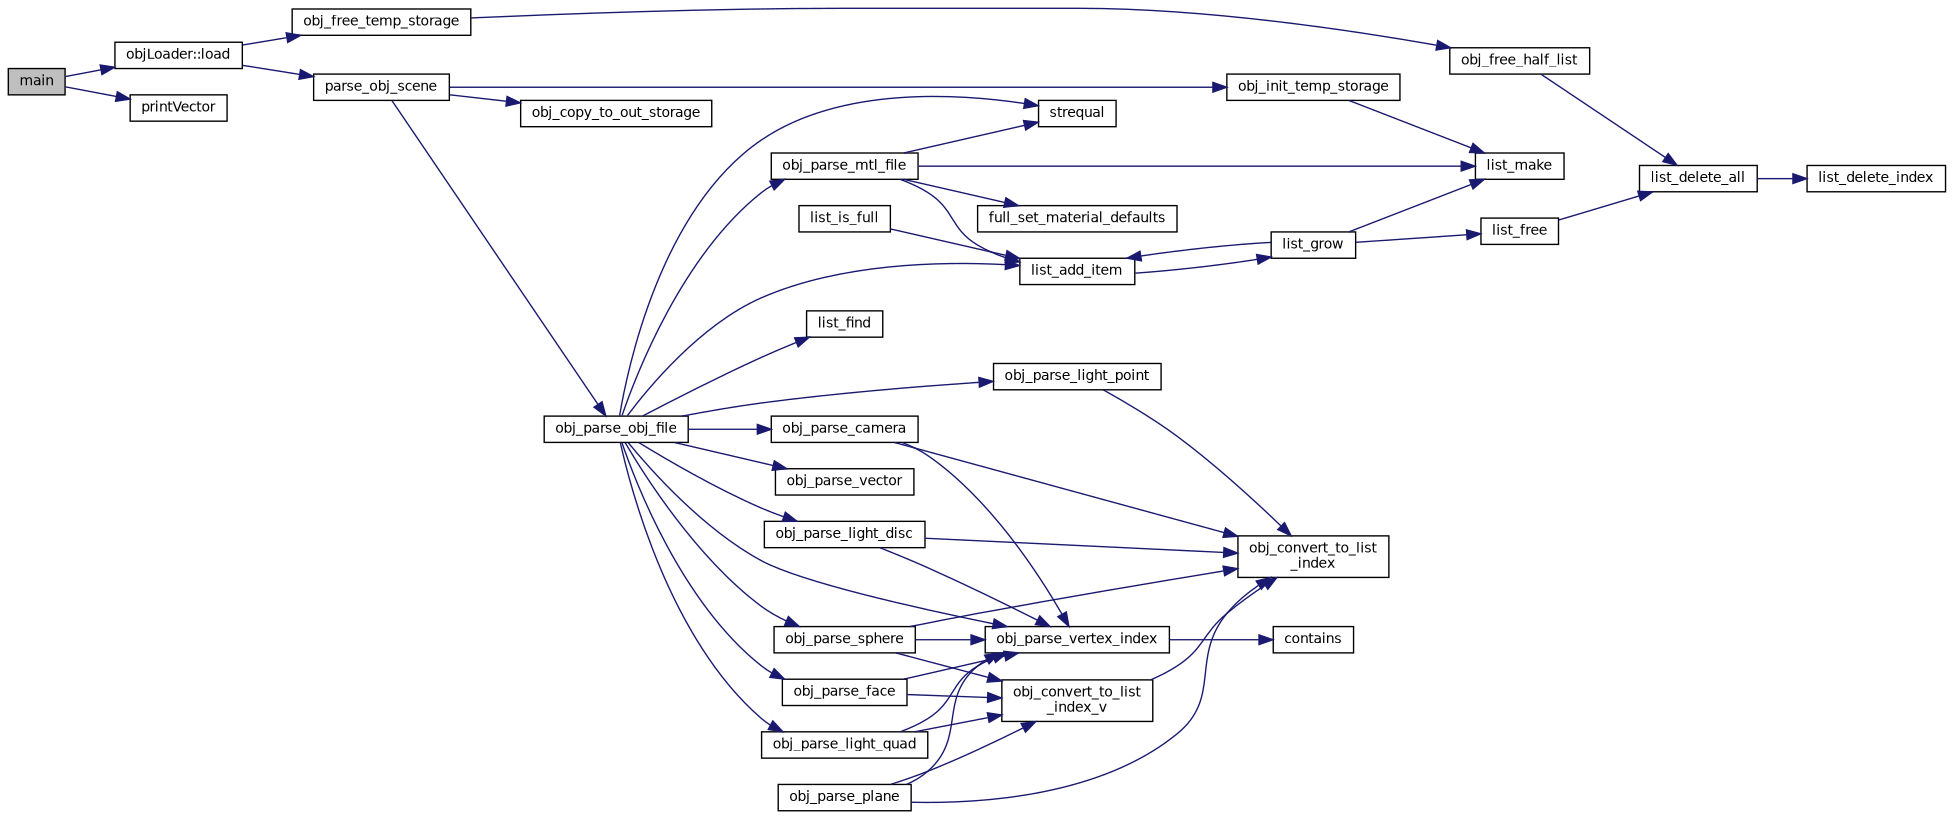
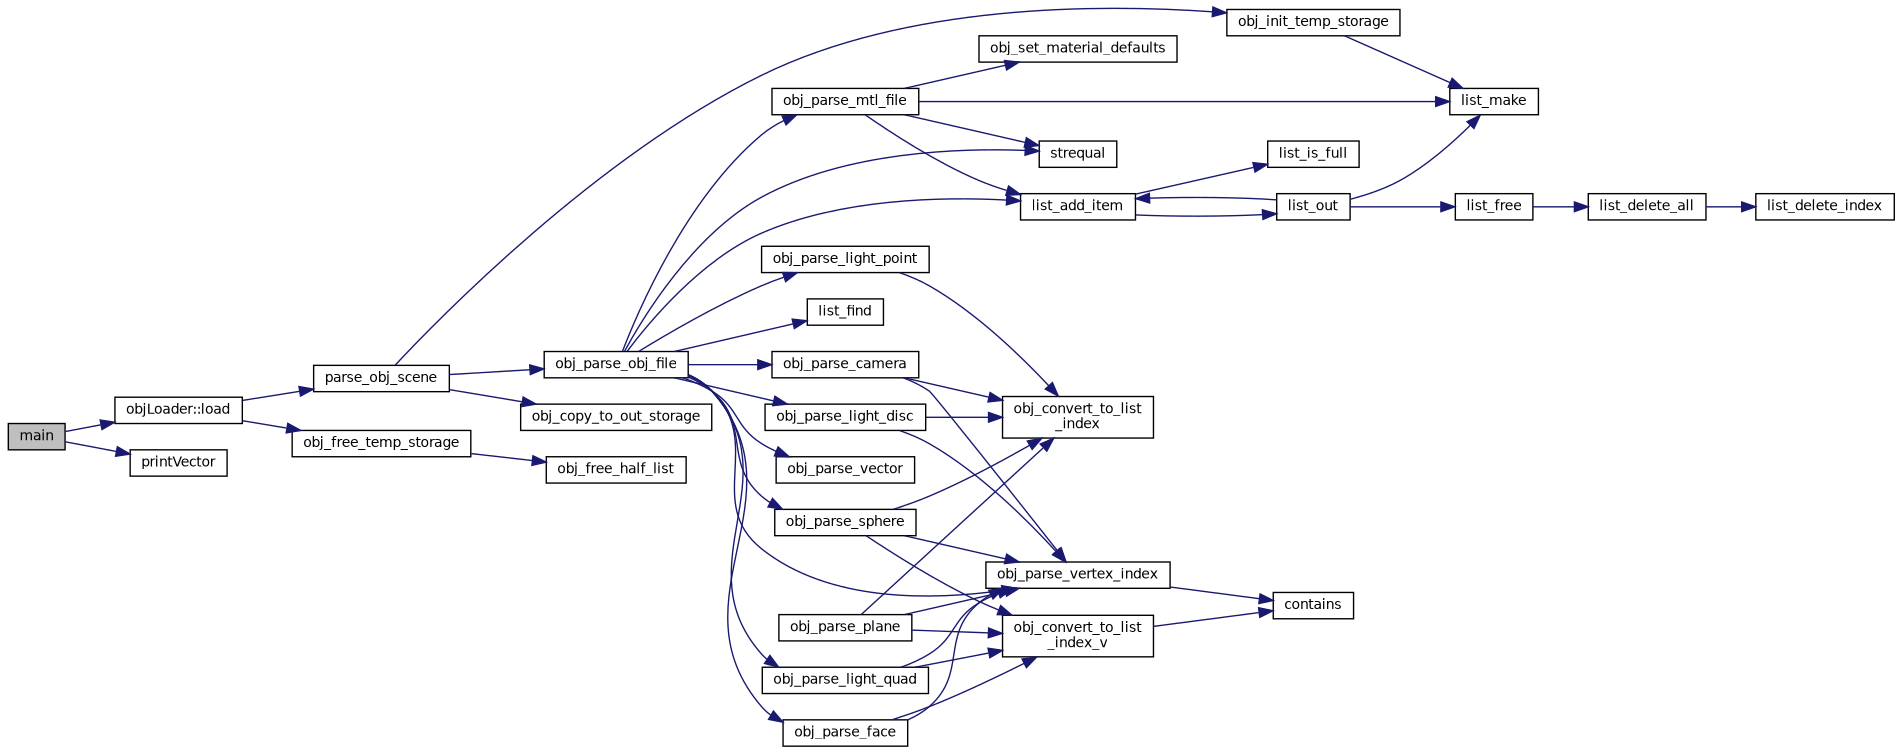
edge "obj_free_half_list" -> "list_delete_all": removed
node "full_set_material_defaults": label "full_set_material_defaults" -> "obj_set_material_defaults"
edge "list_is_full" -> "list_add_item": reversed
node "list_grow": label "list_grow" -> "list_out"
edge "obj_convert_to_list _index_v" -> "obj_convert_to_list _index": now "obj_convert_to_list _index_v" -> "contains"
